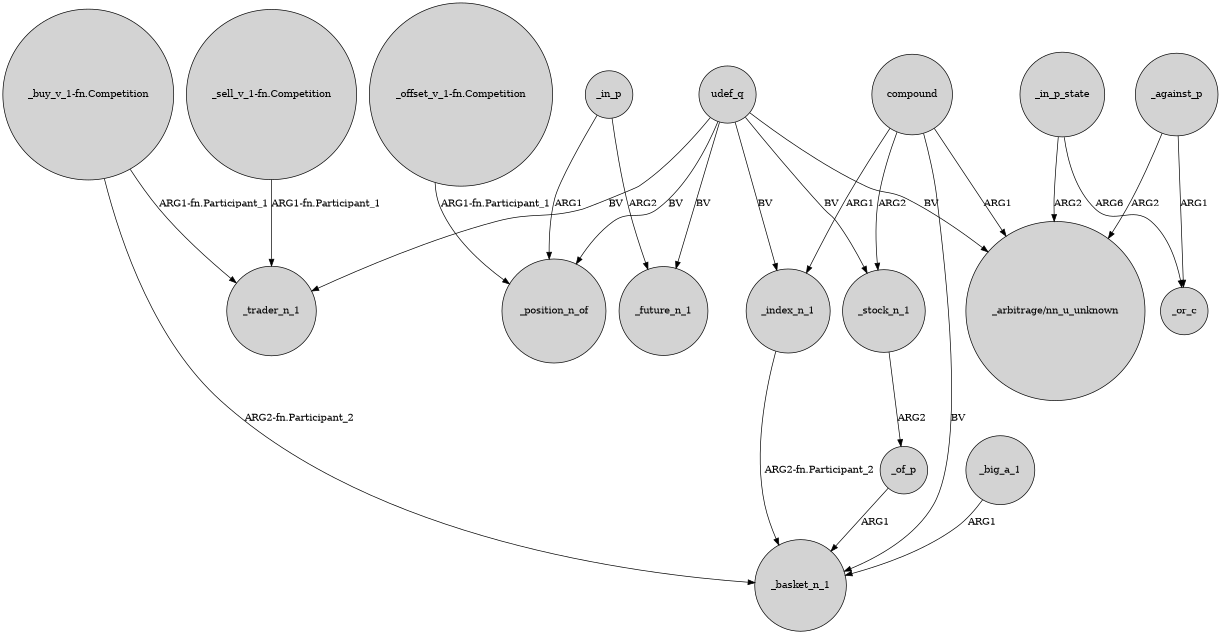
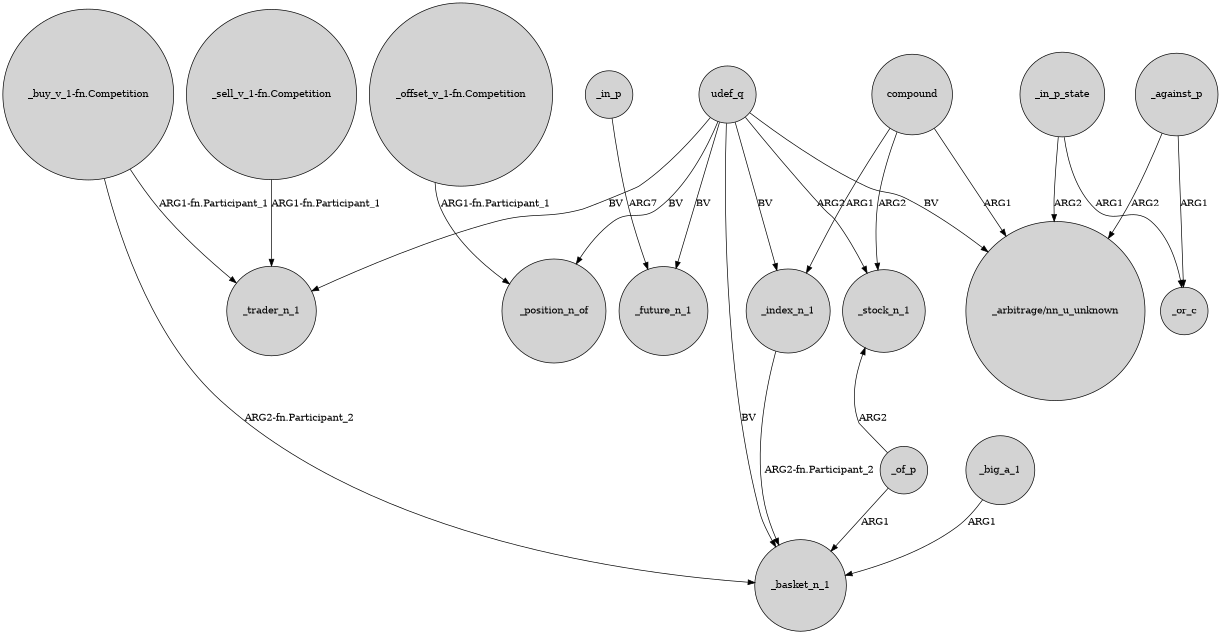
edge "_in_p" -> "_position_n_of": removed, label "ARG1"
edge "_in_p" -> "_future_n_1": label "ARG2" -> "ARG7"
edge "udef_q" -> "_stock_n_1": label "BV" -> "ARG2"
edge "_in_p_state" -> "_or_c": label "ARG6" -> "ARG1"
edge "compound" -> "_basket_n_1": now "udef_q" -> "_basket_n_1"
edge "_stock_n_1" -> "_of_p": reversed
